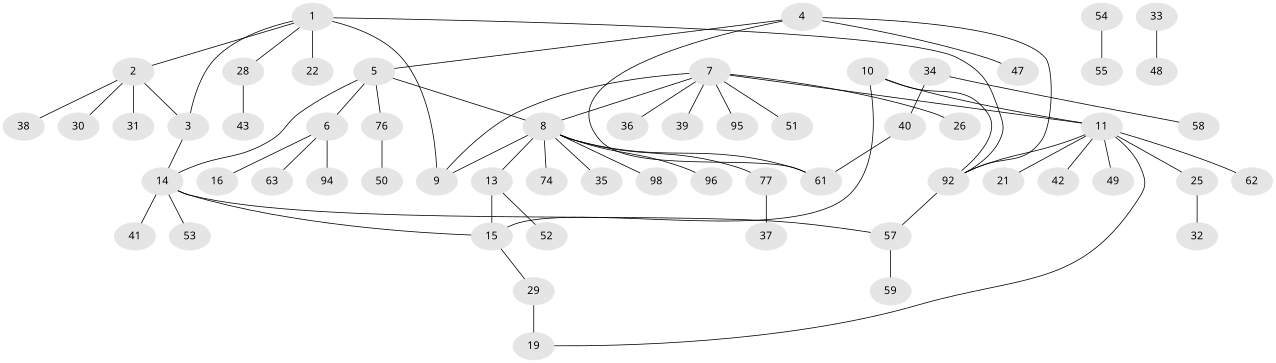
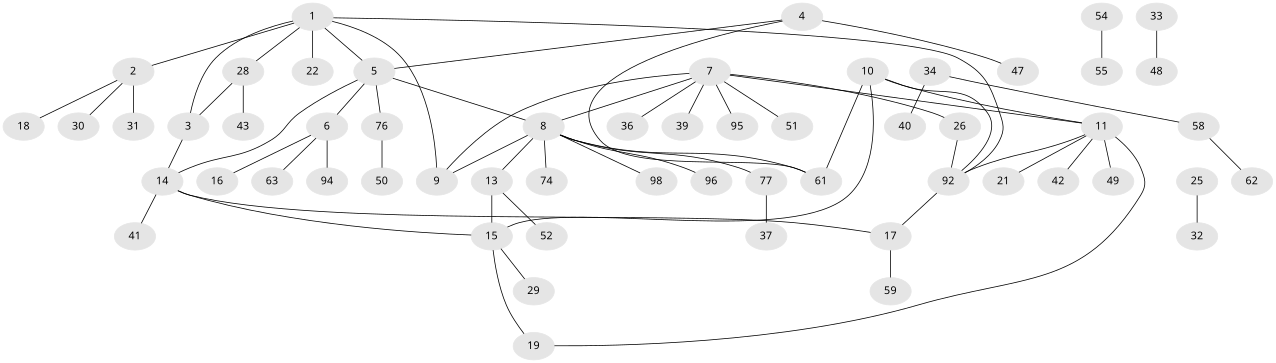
edge "4" -- "92": now "26" -- "92"
edge "1" -- "5": added
edge "2" -- "3": now "28" -- "3"
node "38": label "38" -> "18"
edge "11" -- "62": now "58" -- "62"
edge "40" -- "61": now "10" -- "61"
edge "11" -- "25": removed
node "35": removed
node "53": removed
node "57": label "57" -> "17"
edge "29" -- "19": now "15" -- "19"
